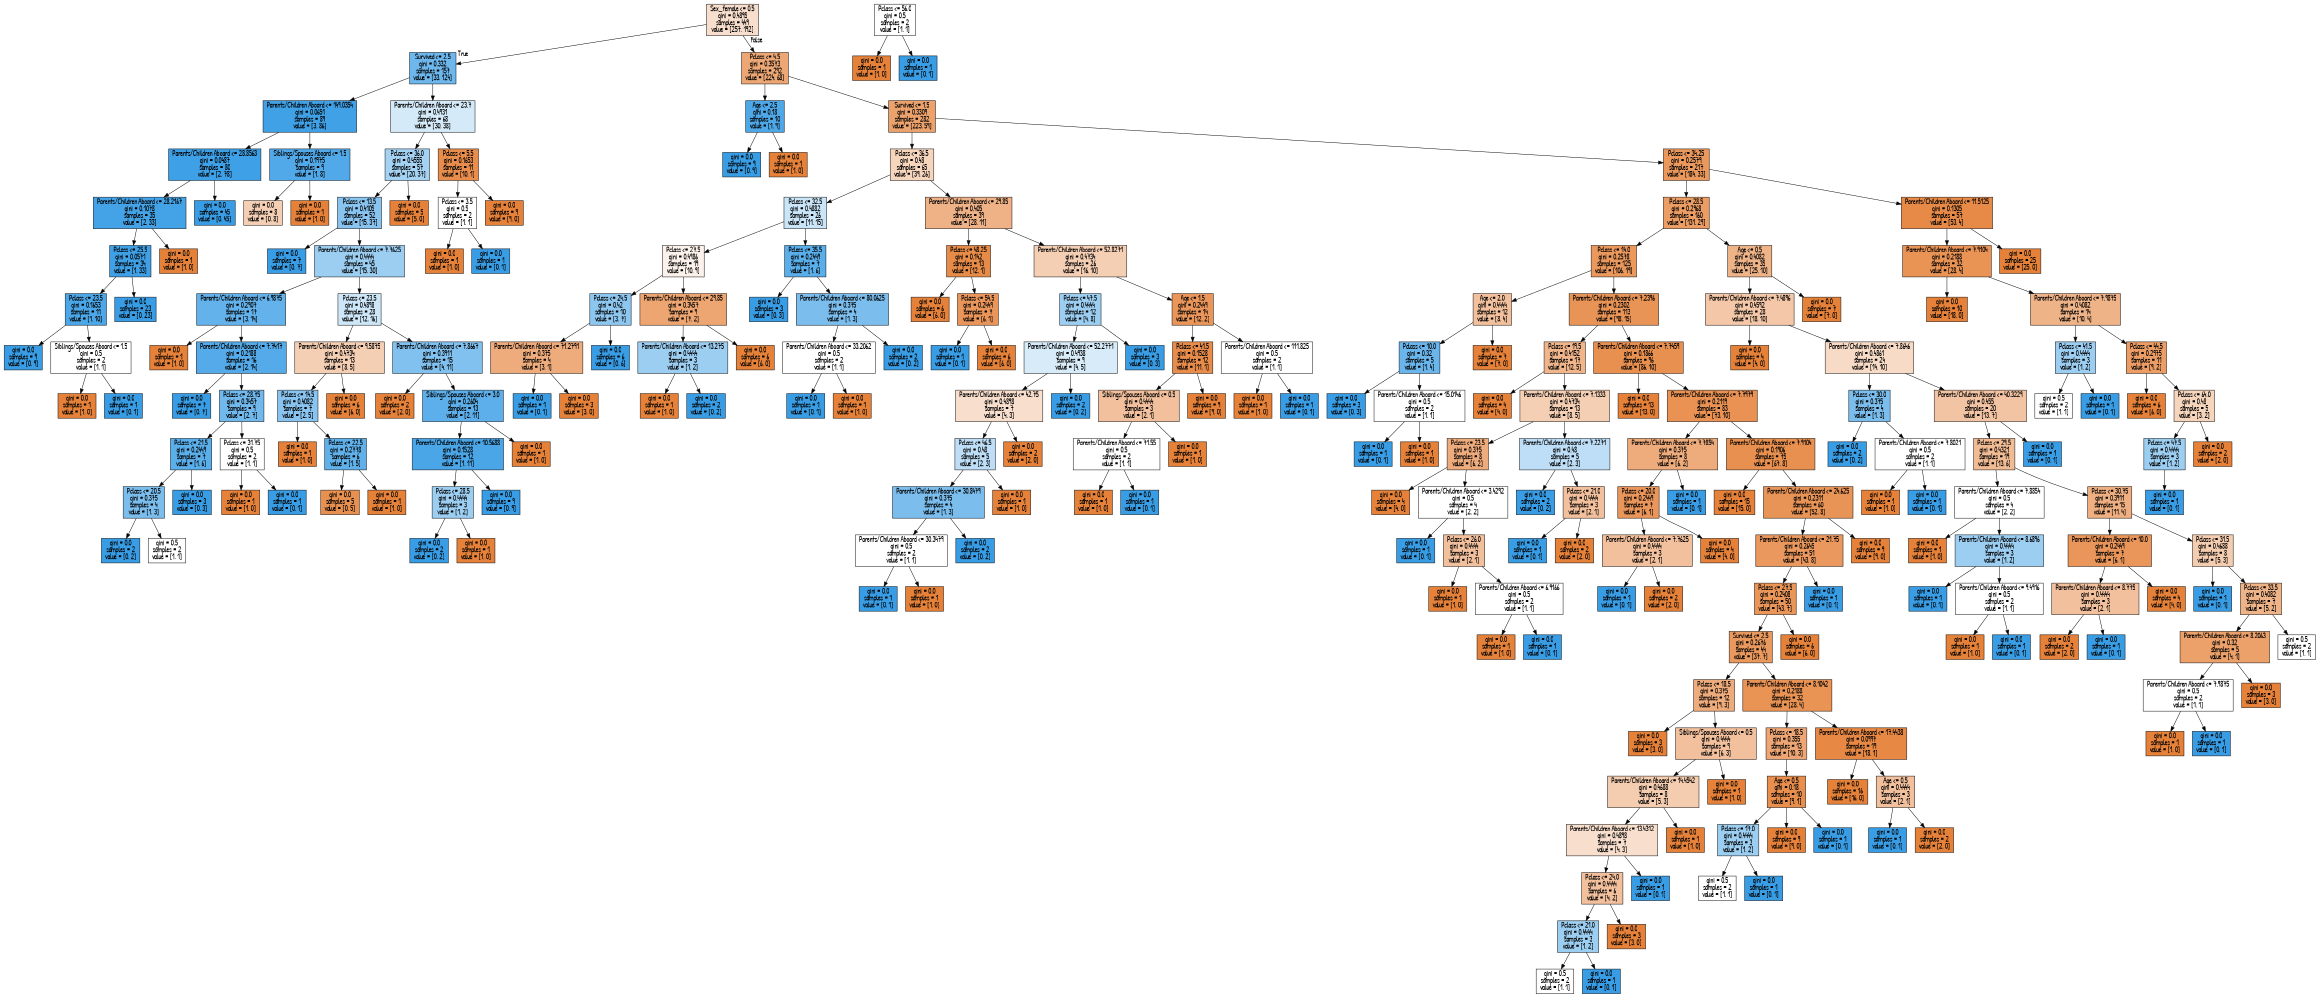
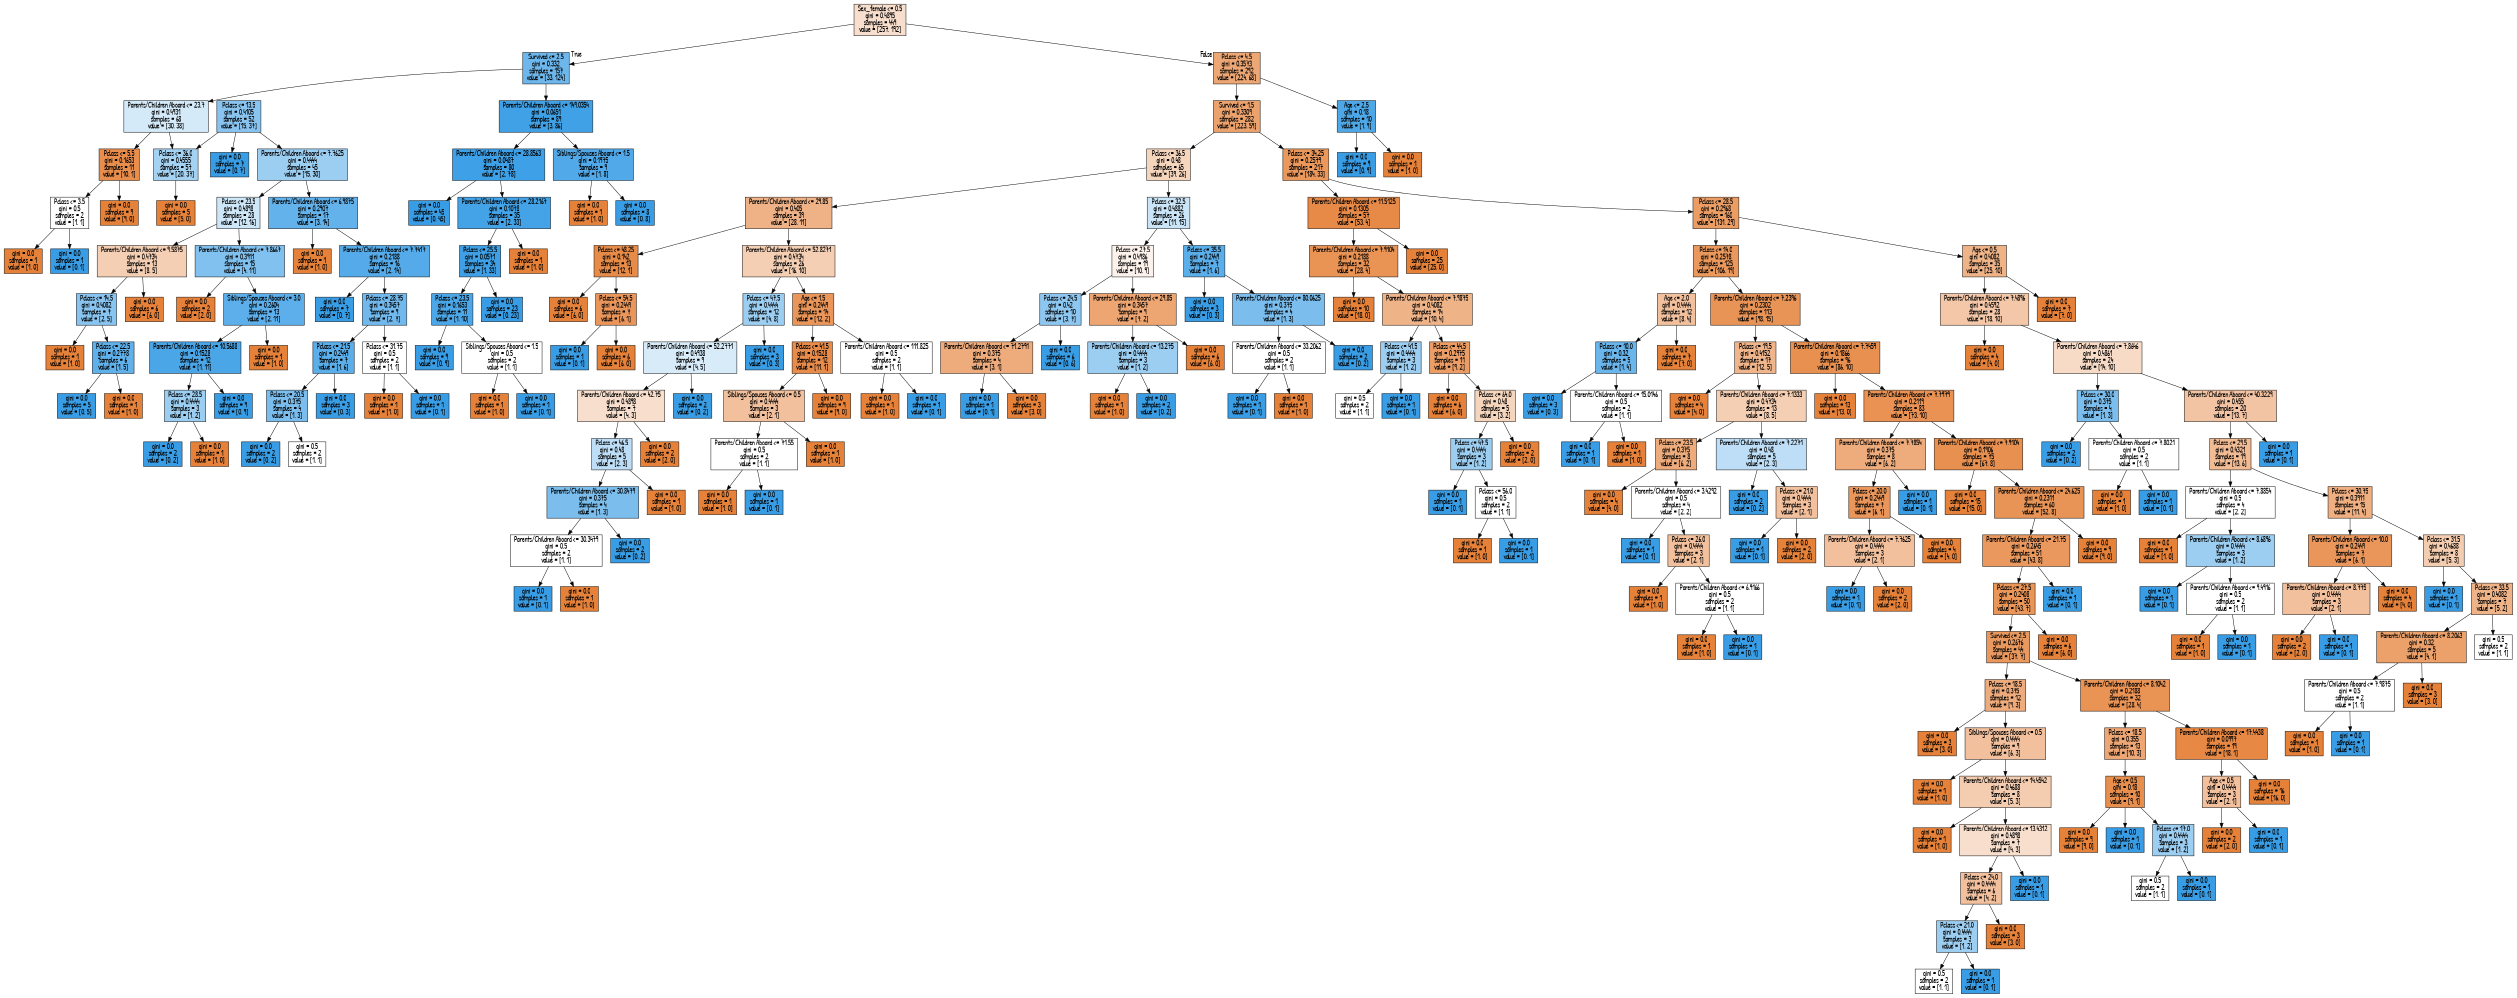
edge "Pclass <= 36.0 gini = 0.4555 samples = 57 value = [20, 37]" -> "Pclass <= 13.5 gini = 0.4105 samples = 52 value = [15, 37]": reversed
node "gini = 0.0 samples = 8 value = [0, 8]": fillcolor #e5813960 -> #399de5ff
edge "Pclass <= 47.5 gini = 0.4444 samples = 3 value = [1, 2]" -> "Pclass <= 56.0 gini = 0.5 samples = 2 value = [1, 1]": added
node "gini = 0.0 samples = 5 value = [0, 5]": fillcolor #e58139e1 -> #399de5ff
